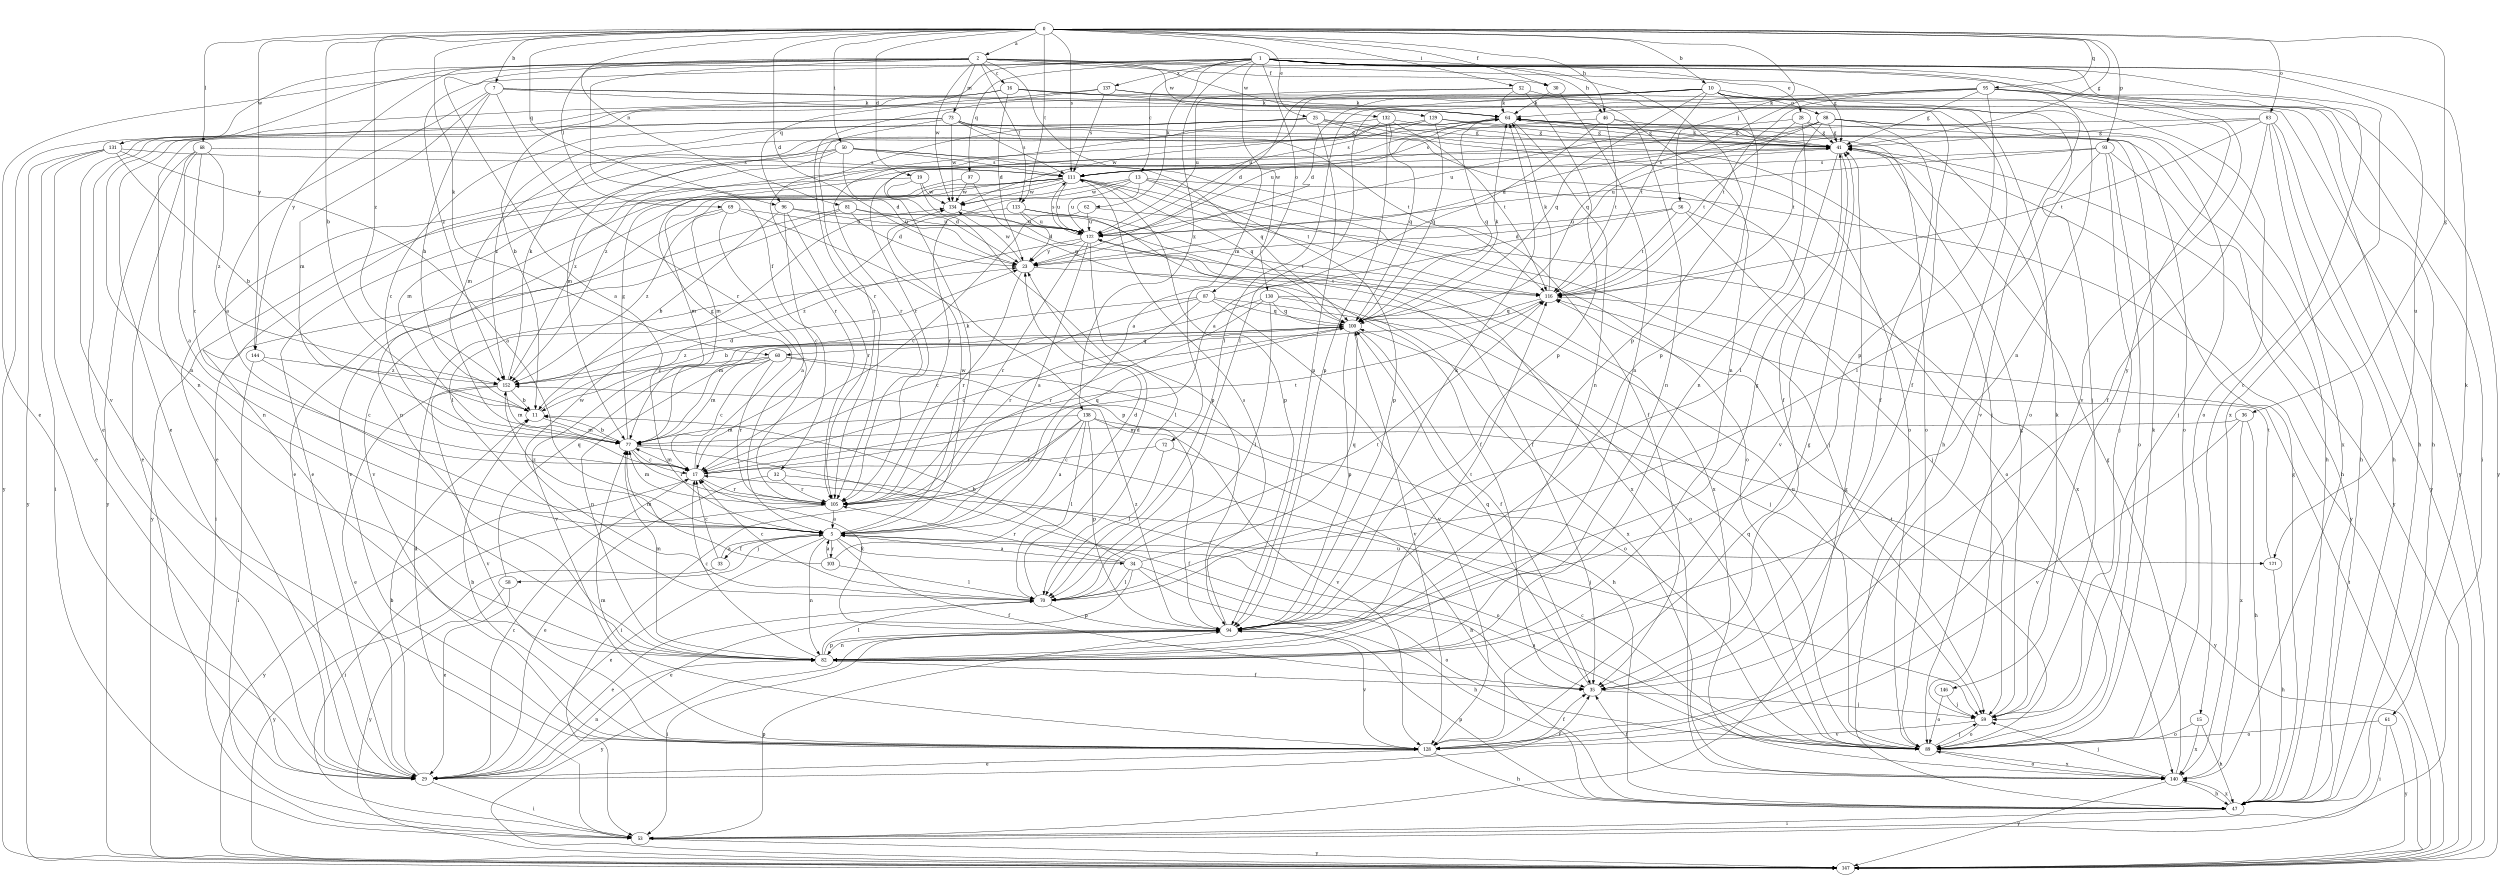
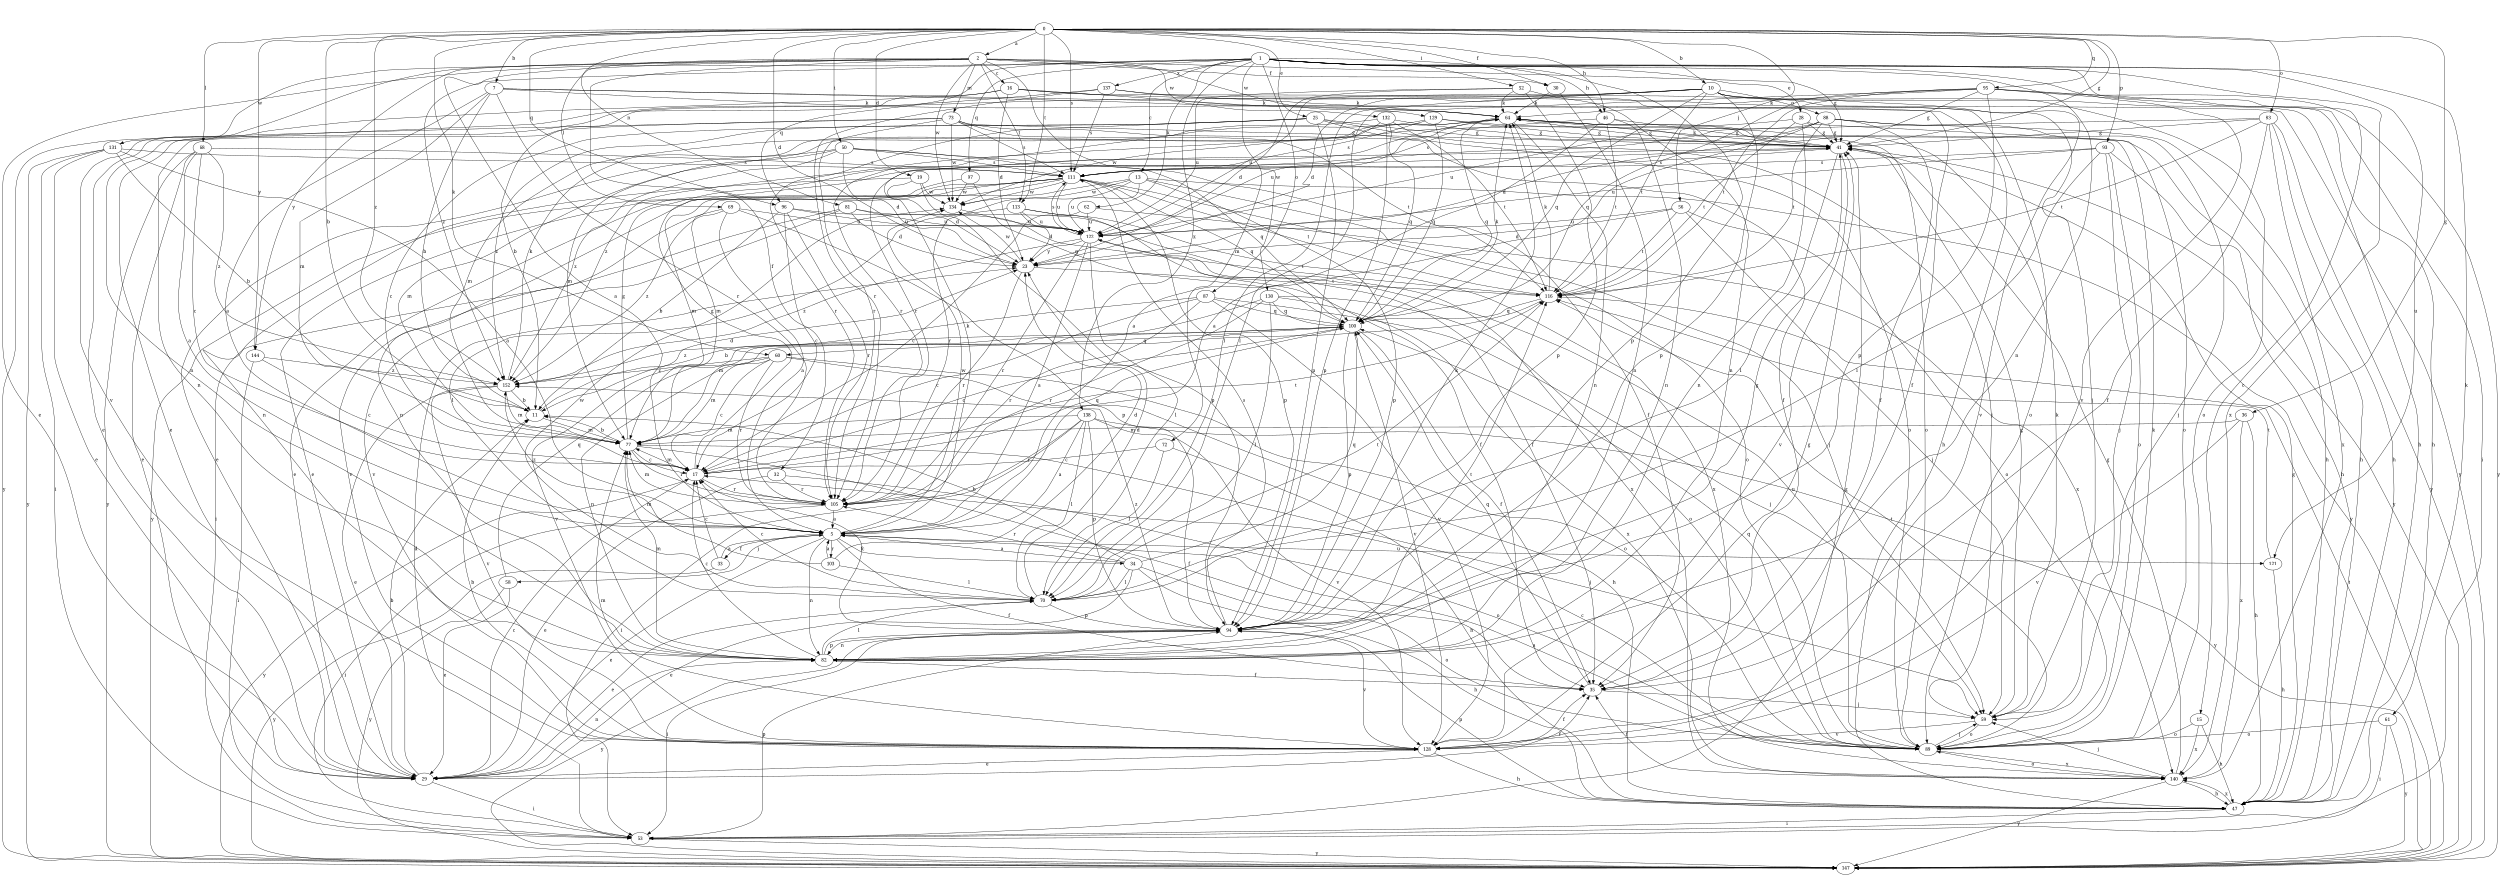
node "146": removed
